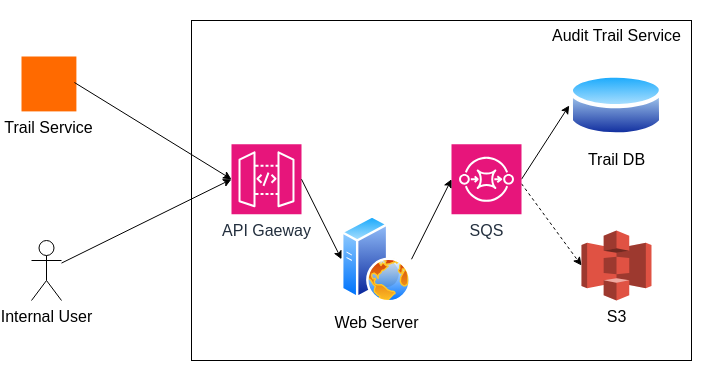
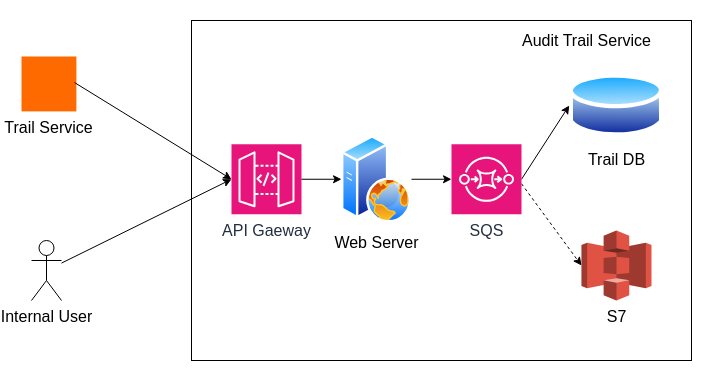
node "Audit Trail Service": moved (617, 36) -> (587, 41)
node "Web Server": moved (377, 259) -> (377, 179)
node "S3": label "S3" -> "S7"
